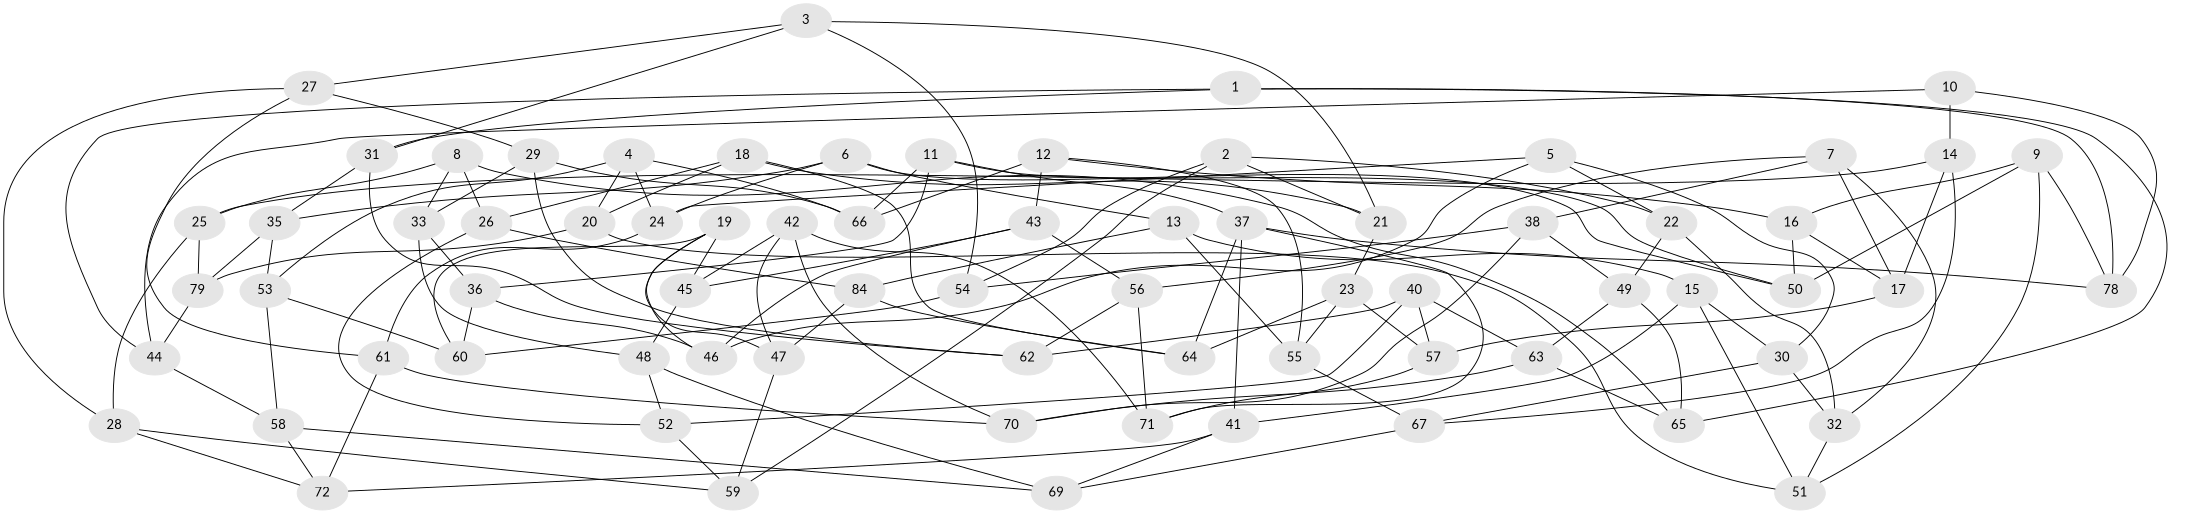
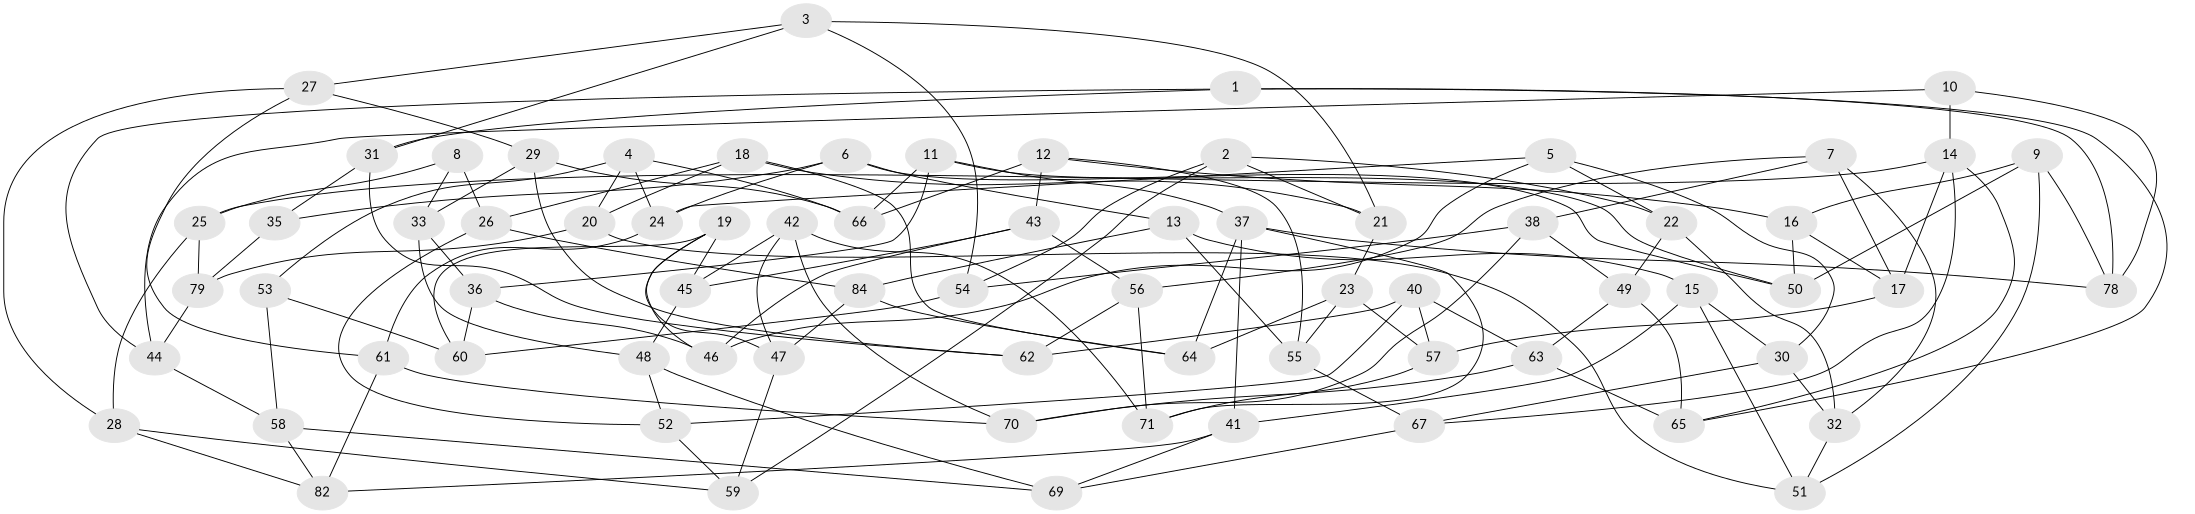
edge "8" -- "65": now "14" -- "65"
edge "35" -- "53": removed
node "72": label "72" -> "82"
